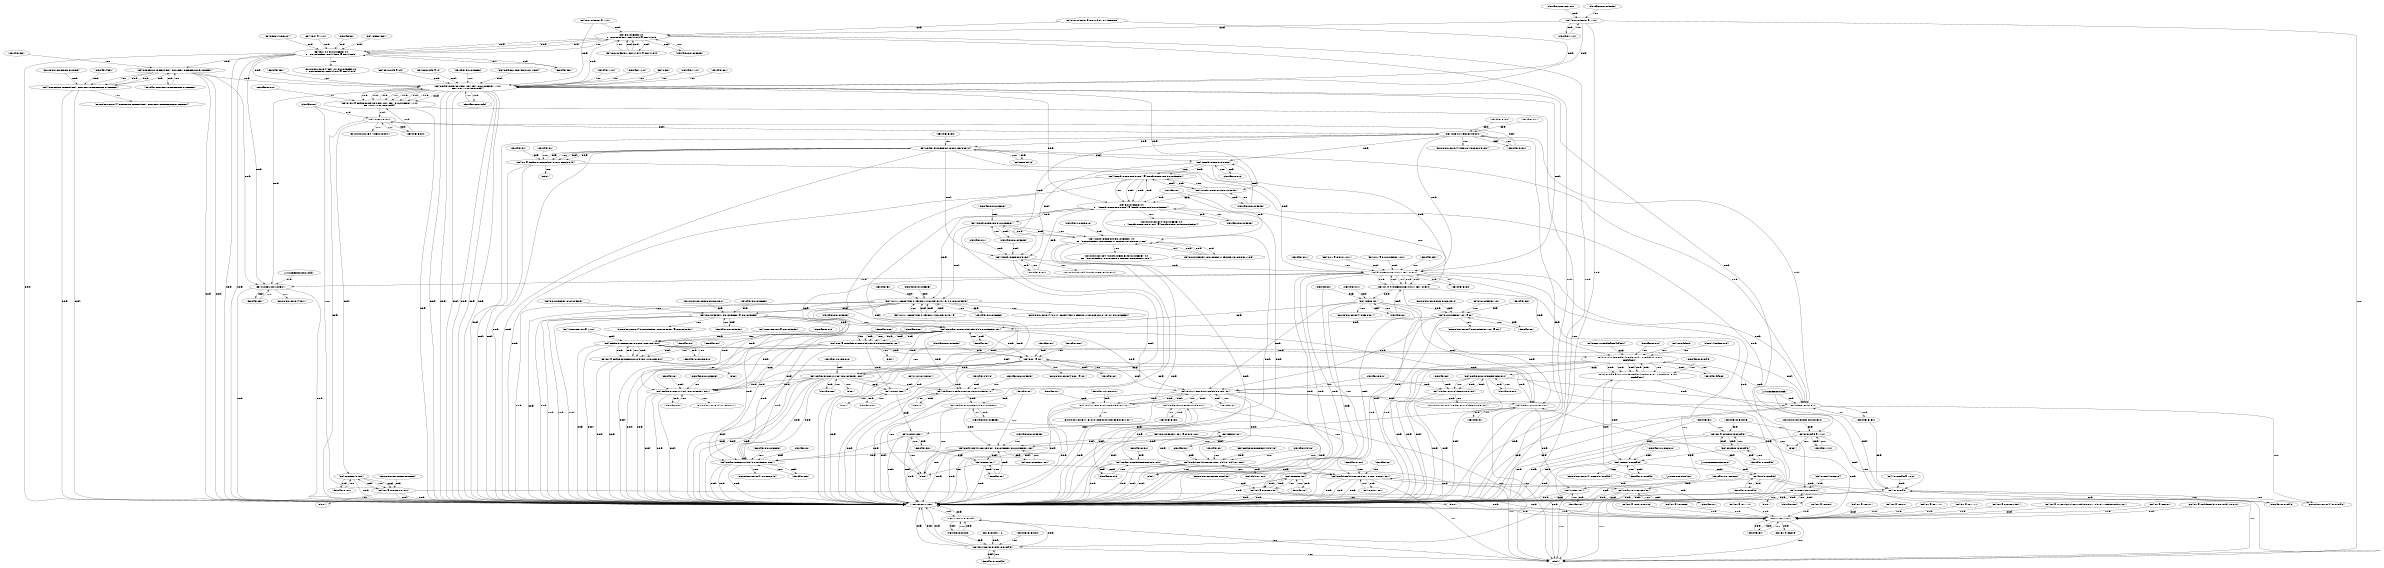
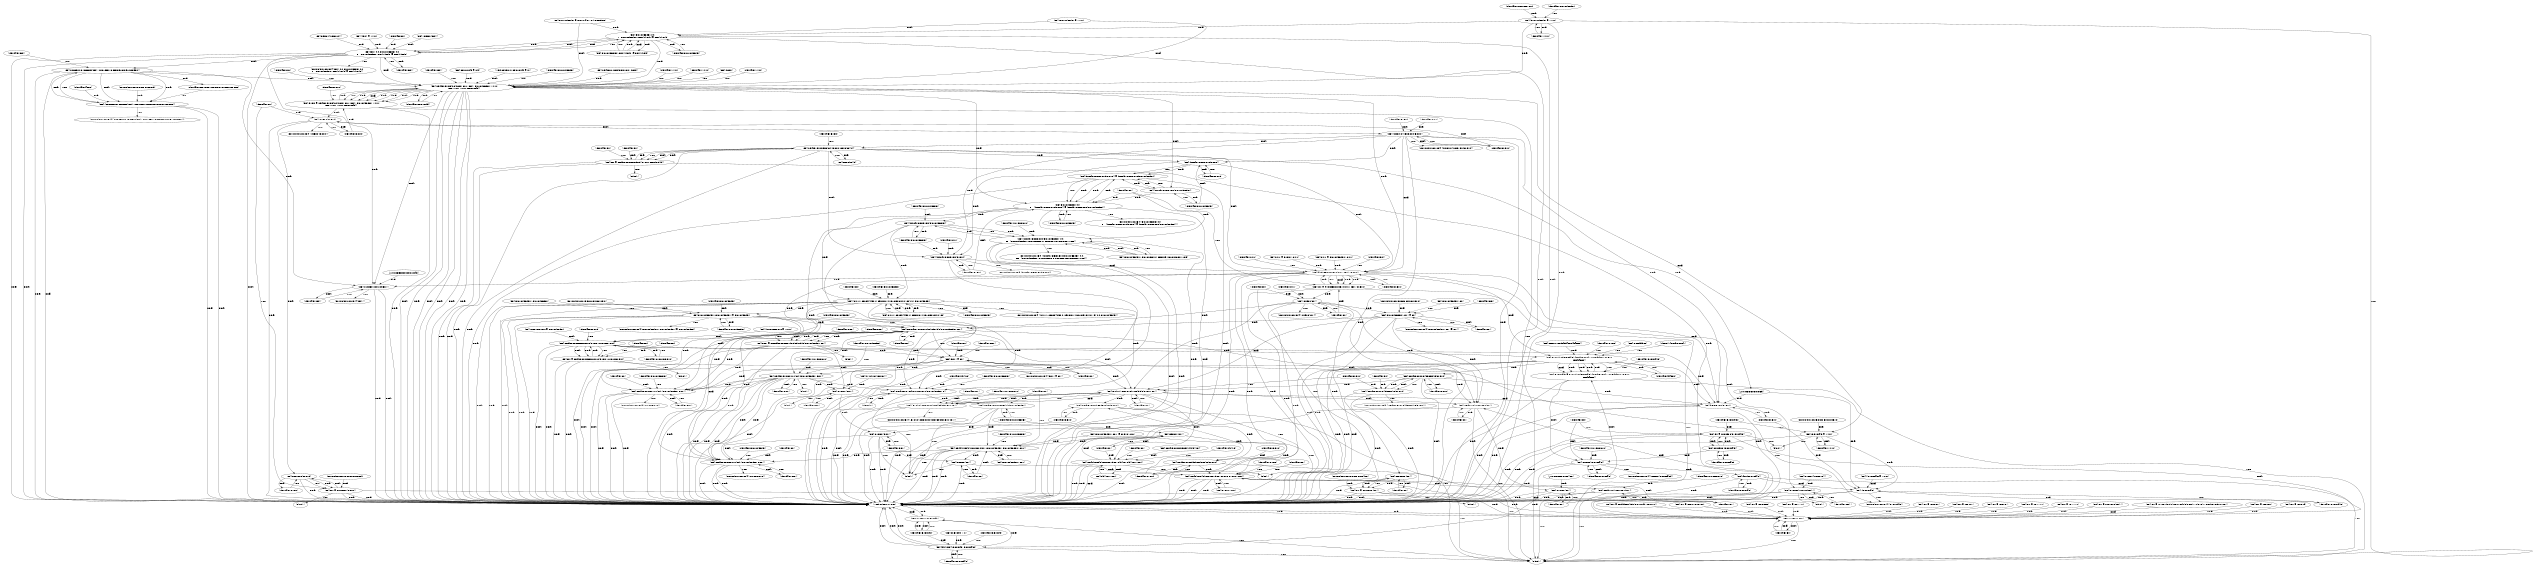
node "(Call,cgroup_fd = -1)": label "(Call,cgroup_fd = -1)" -> "(MethodReturn,cgroup_fd = -1)"
edge "(Identifier,PTRACE_MODE_READ_REALCREDS)" -> "(Call,ptrace_may_access(task, PTRACE_MODE_READ_REALCREDS))": now "(Identifier,PTRACE_MODE_READ_REALCREDS)" -> "(Call,!ptrace_may_access(task, PTRACE_MODE_READ_REALCREDS))"
edge "(Call,perf_event_set_clock(event, attr.clockid))" -> "(Call,free_event(event))": now "(Call,perf_event_set_clock(event, attr.clockid))" -> "(JumpTarget,err_cred:)"
edge "(Call,__perf_event_ctx_lock_double(group_leader, ctx))" -> "(Call,gctx != ctx)": label "DDG: " -> "AST: "
edge "(Call,IS_ERR(ctx))" -> "(Call,PTR_ERR(ctx))": label "CFG: " -> "DDG: "
node "(JumpTarget,err_context:)": removed
edge "(Return,return err;)" -> "(Call,err = -E2BIG)": reversed
